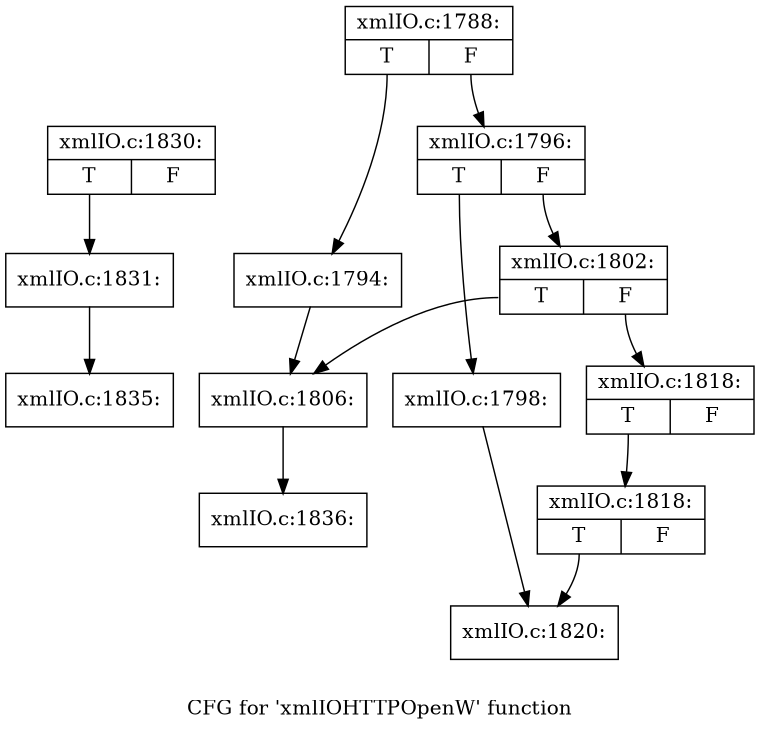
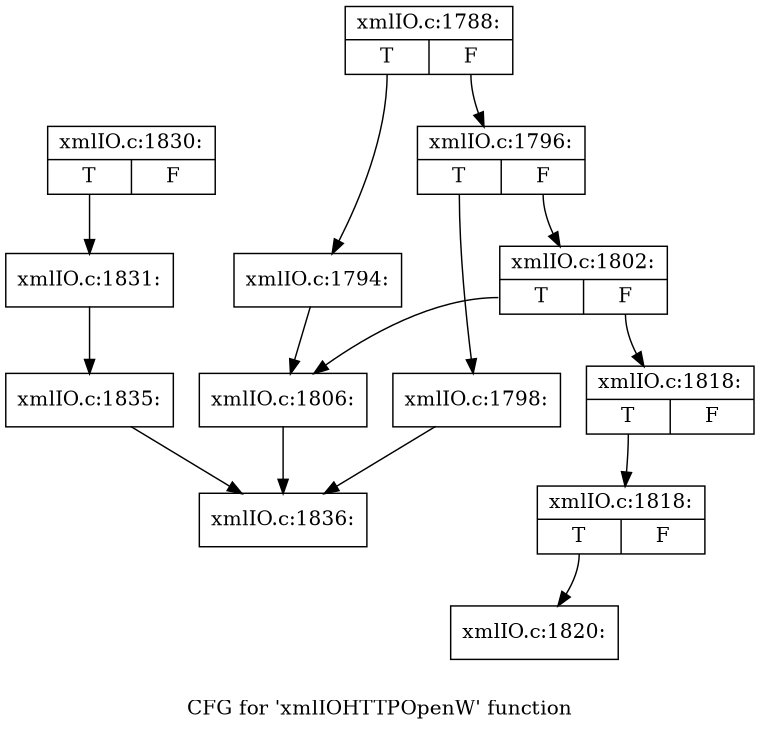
edge "xmlIO.c:1835:" -> "xmlIO.c:1836:": added
edge "xmlIO.c:1798:" -> "xmlIO.c:1820:": now "xmlIO.c:1798:" -> "xmlIO.c:1836:"
